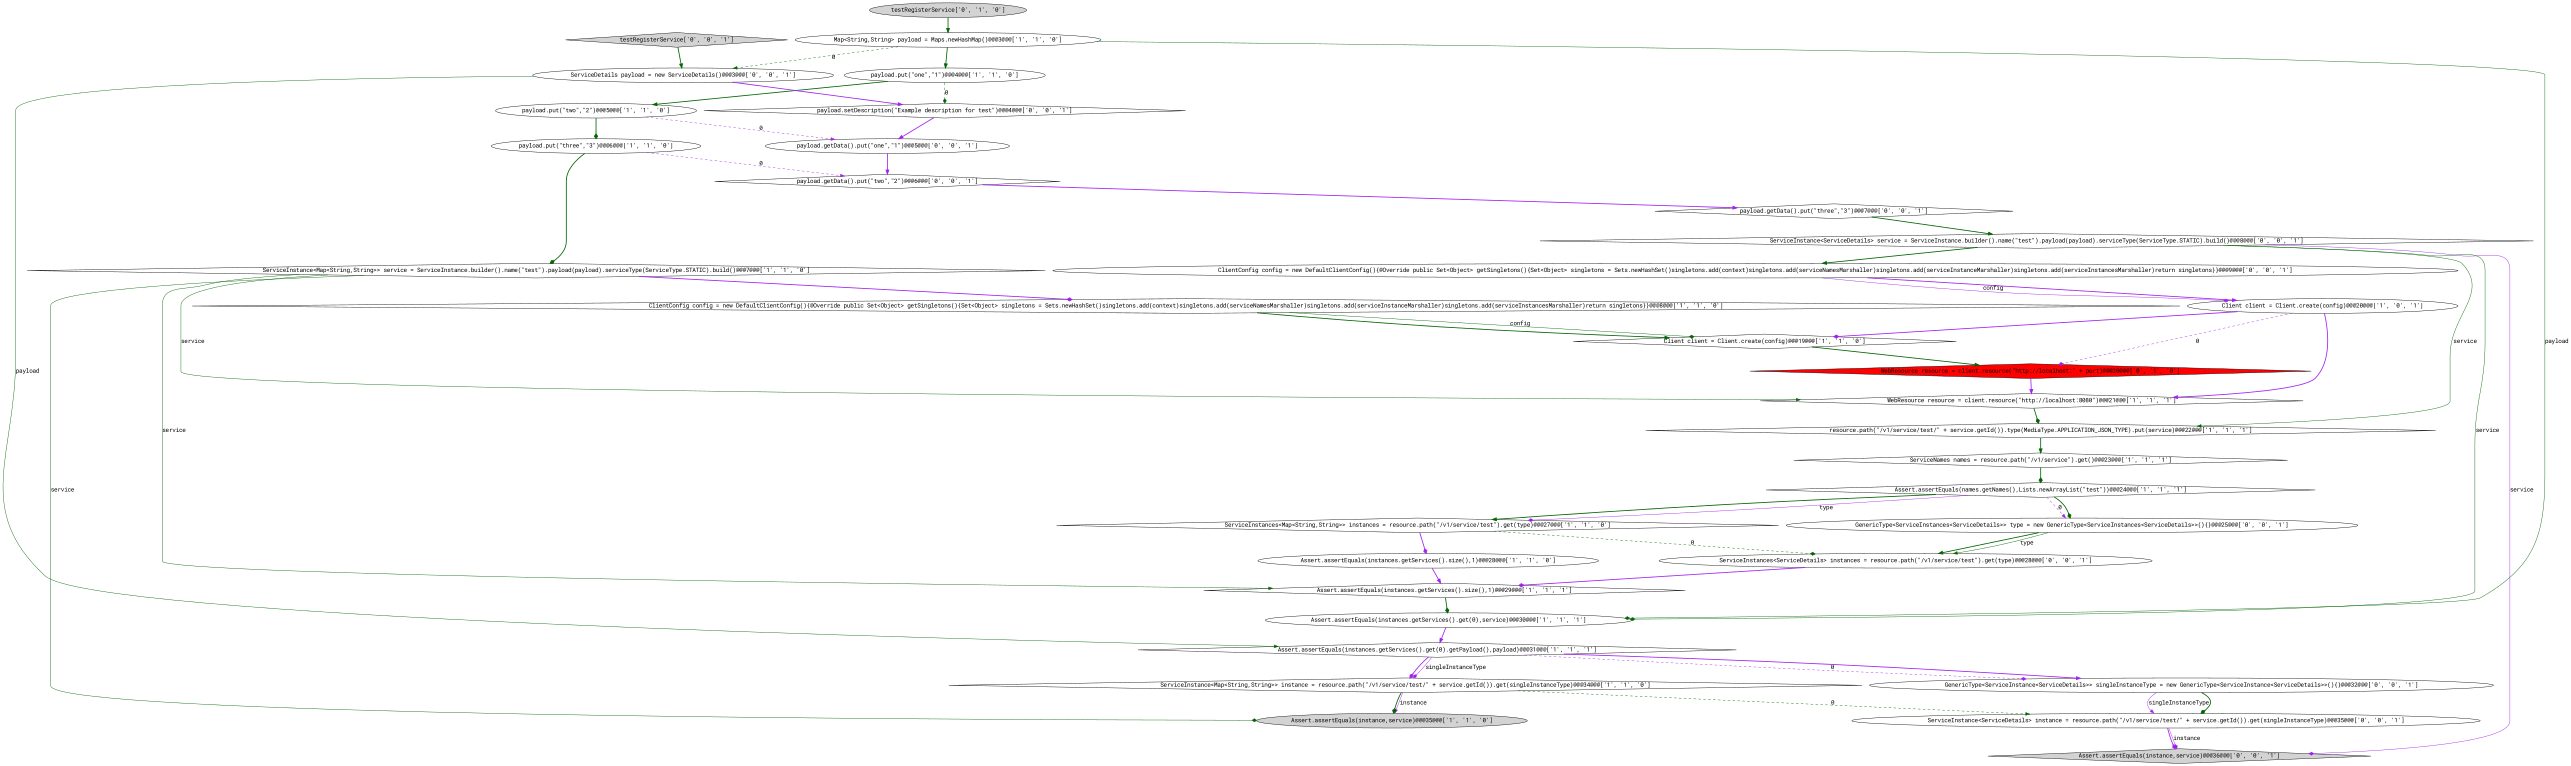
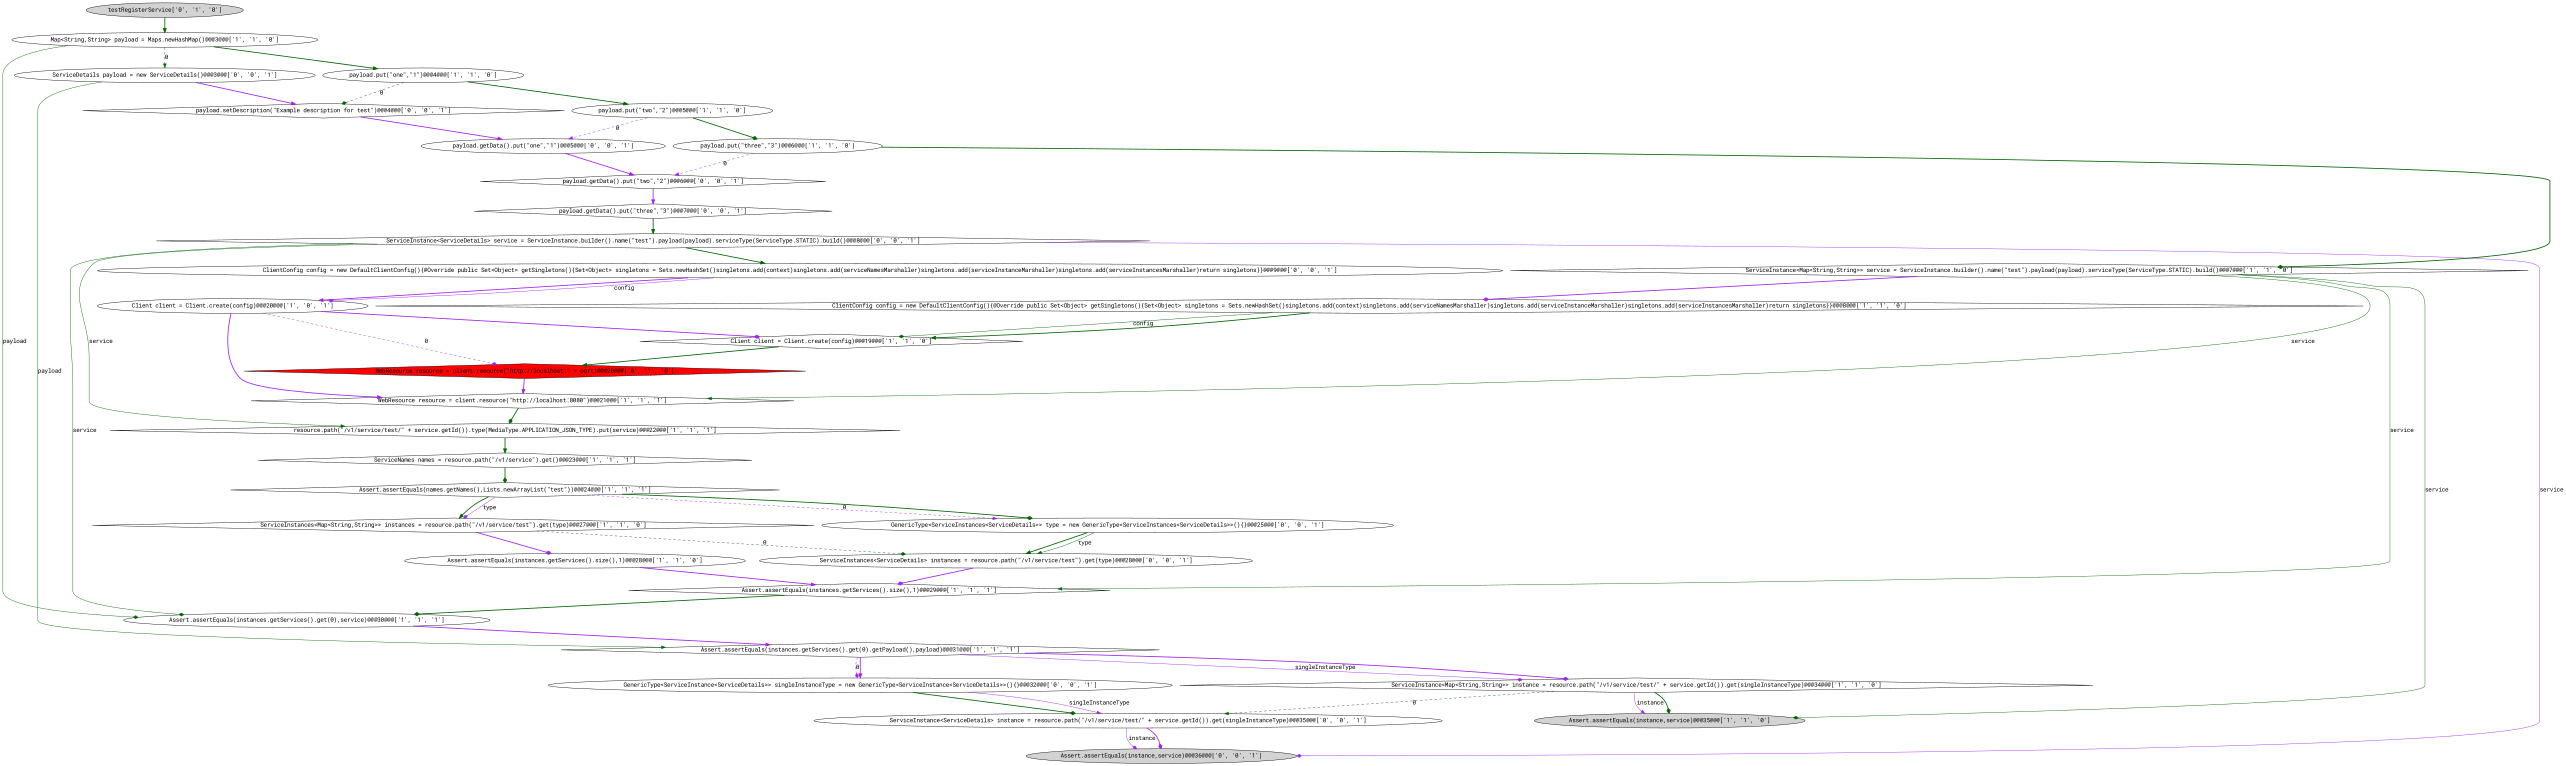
node "testRegisterService['0', '0', '1']": removed
node "Assert.assertEquals(instance,service)@@@36@@@['0', '0', '1']": shape diamond -> ellipse
